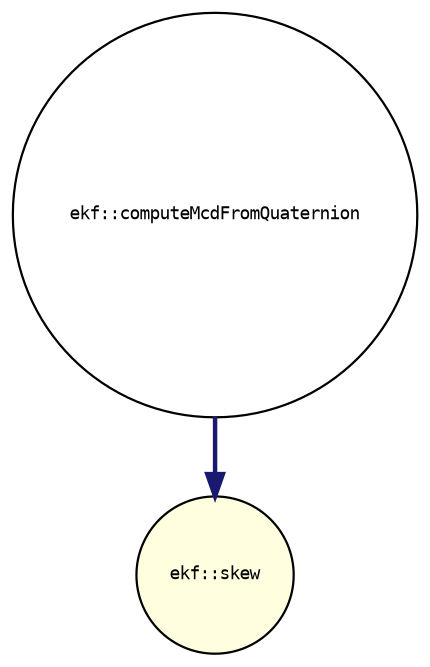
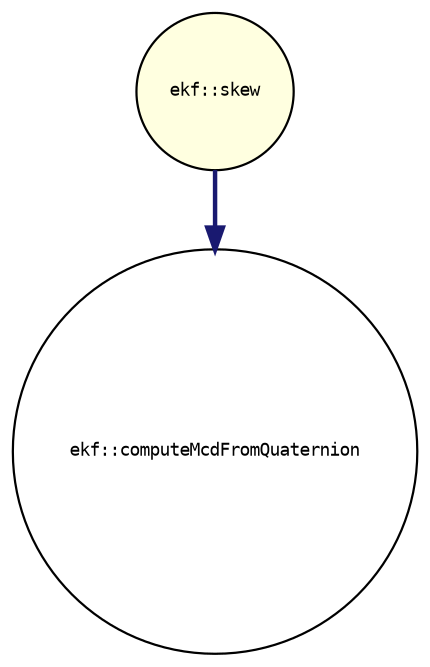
edge "ekf::computeMcdFromQuaternion" -> "ekf::skew": reversed
